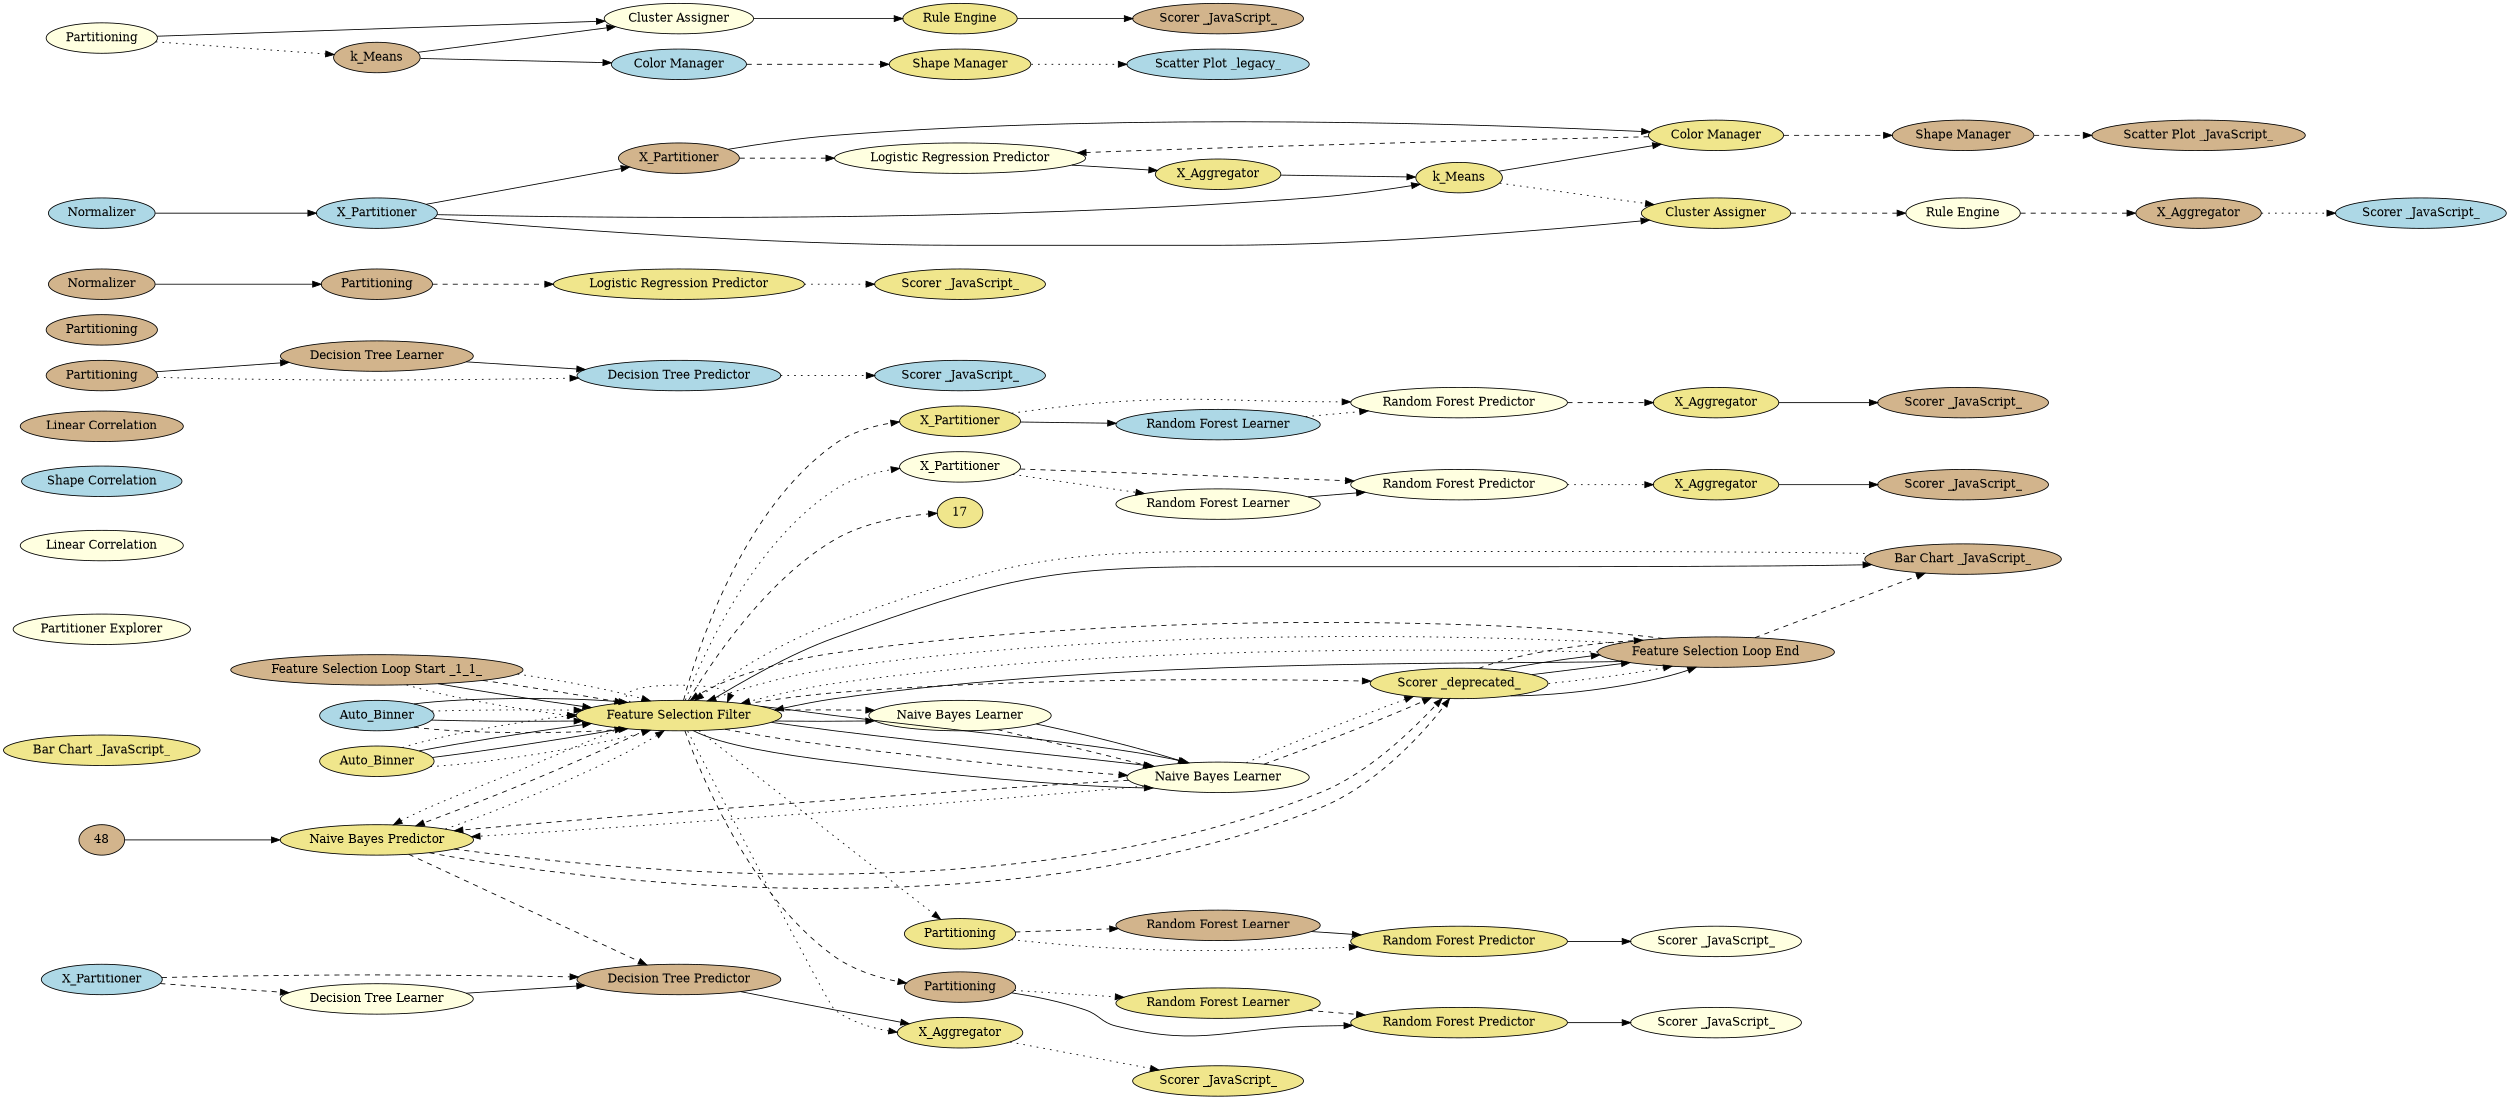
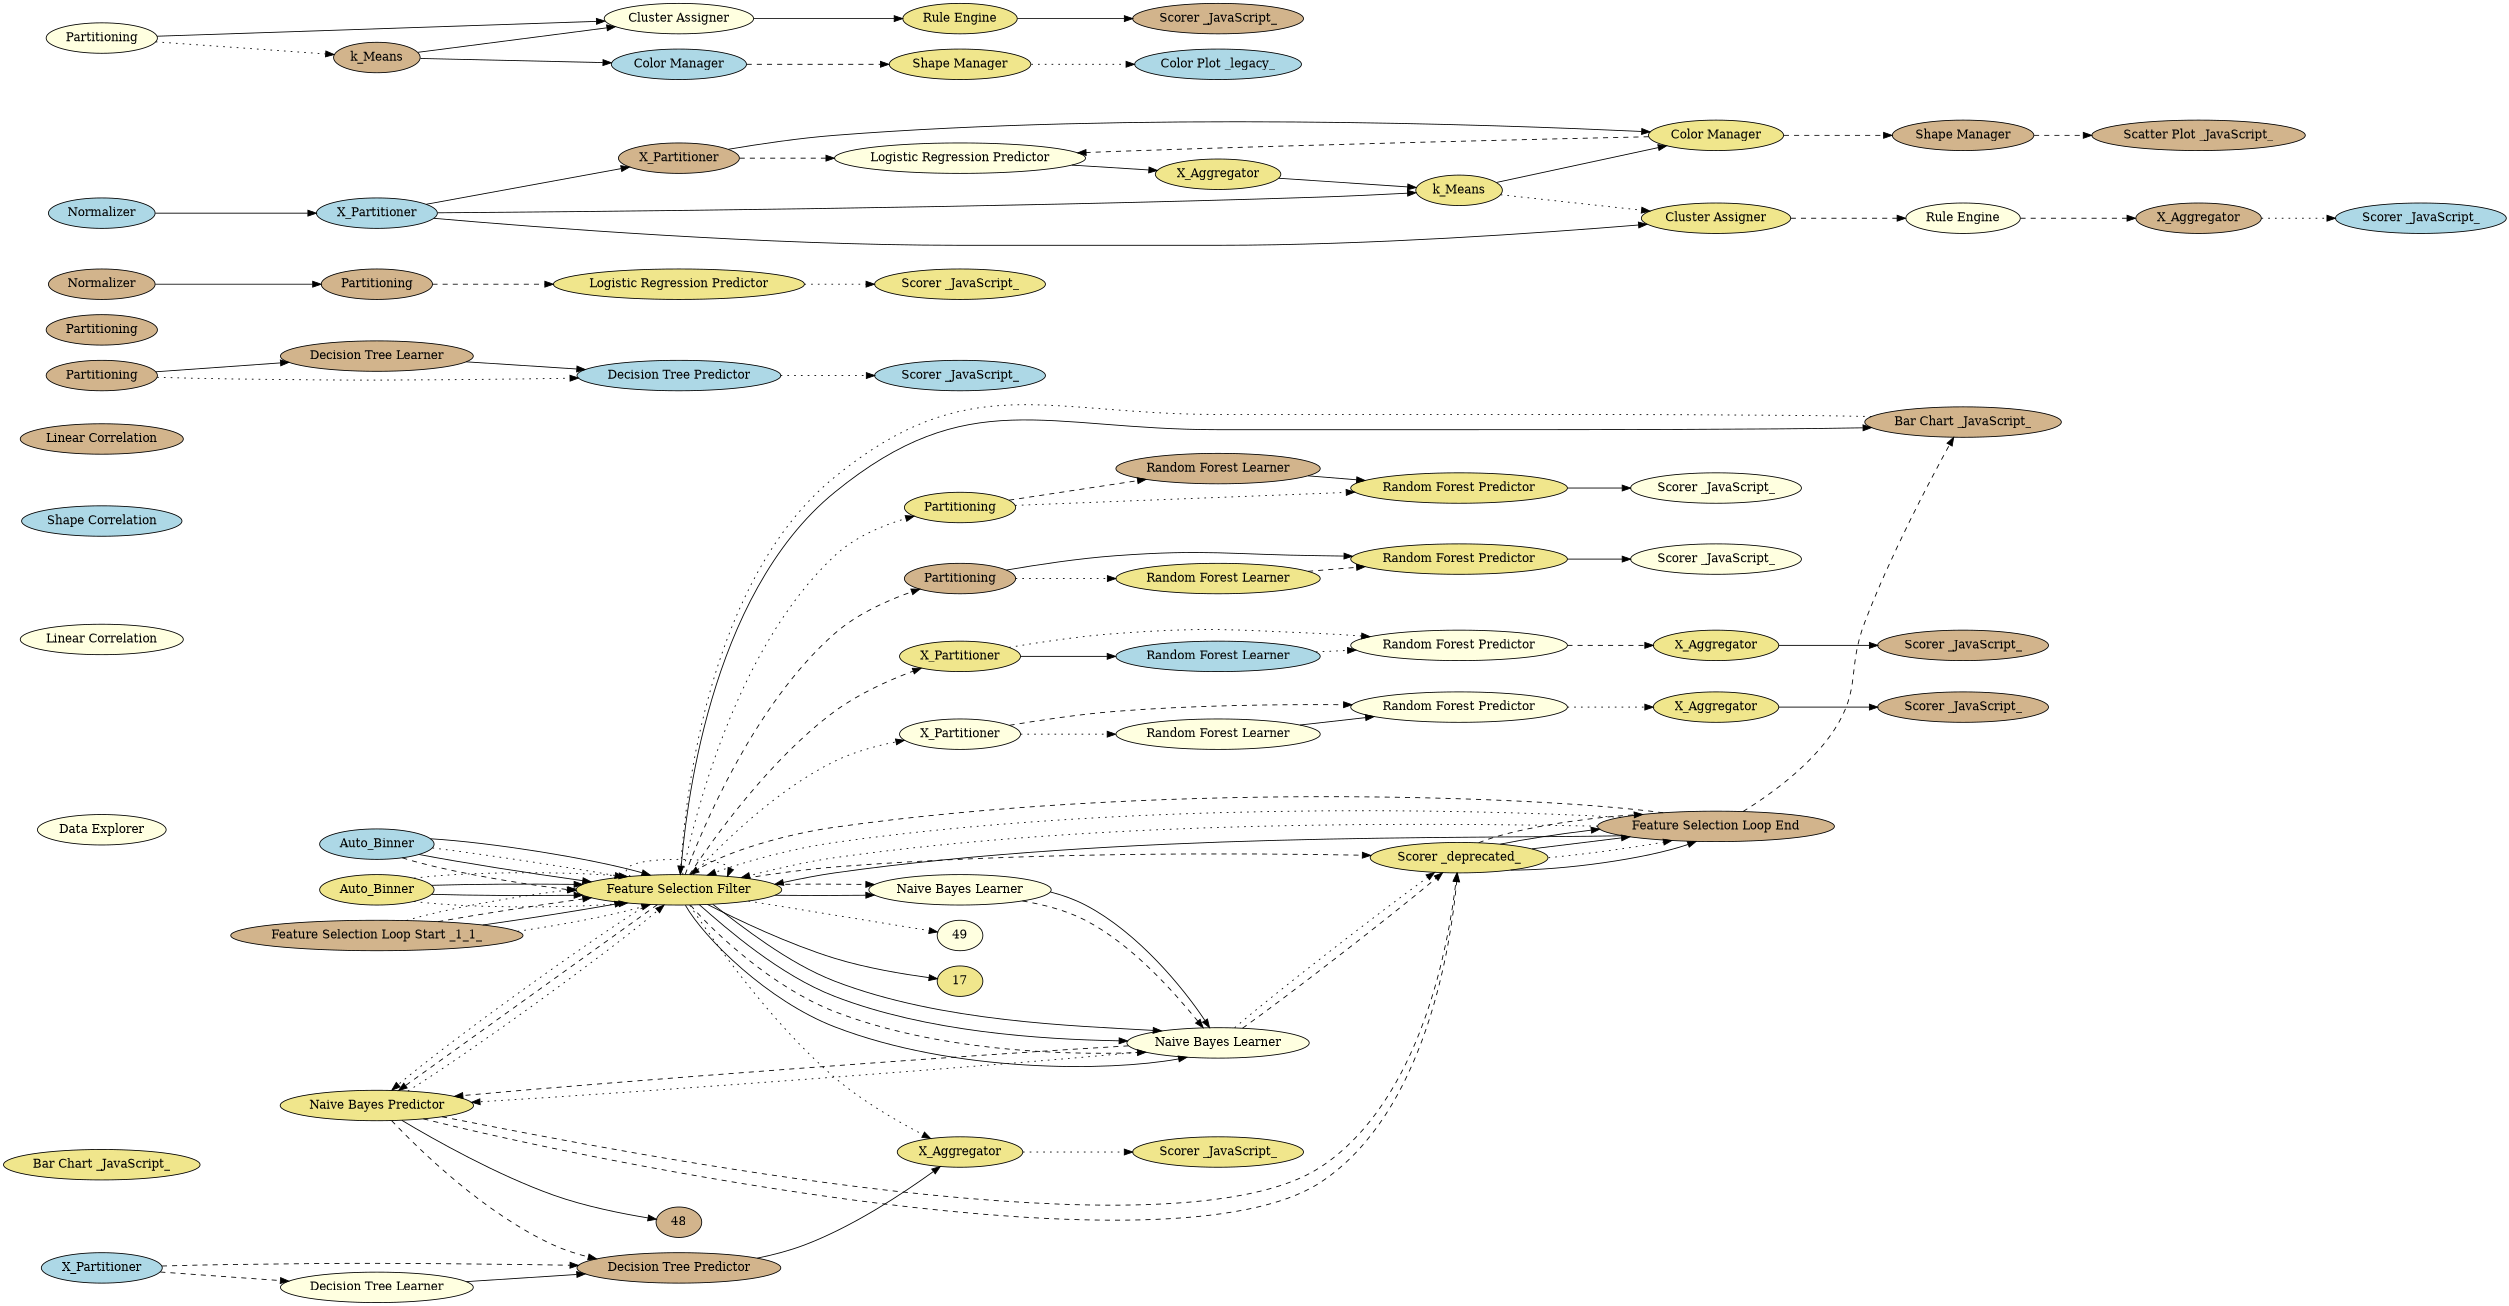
node "Scatter Plot _legacy_": label "Scatter Plot _legacy_" -> "Color Plot _legacy_"
edge "Feature Selection Filter" -> "17": style dashed -> solid
node "Partitioner Explorer": label "Partitioner Explorer" -> "Data Explorer"
edge "48" -> "Naive Bayes Predictor": reversed
node "49": added
